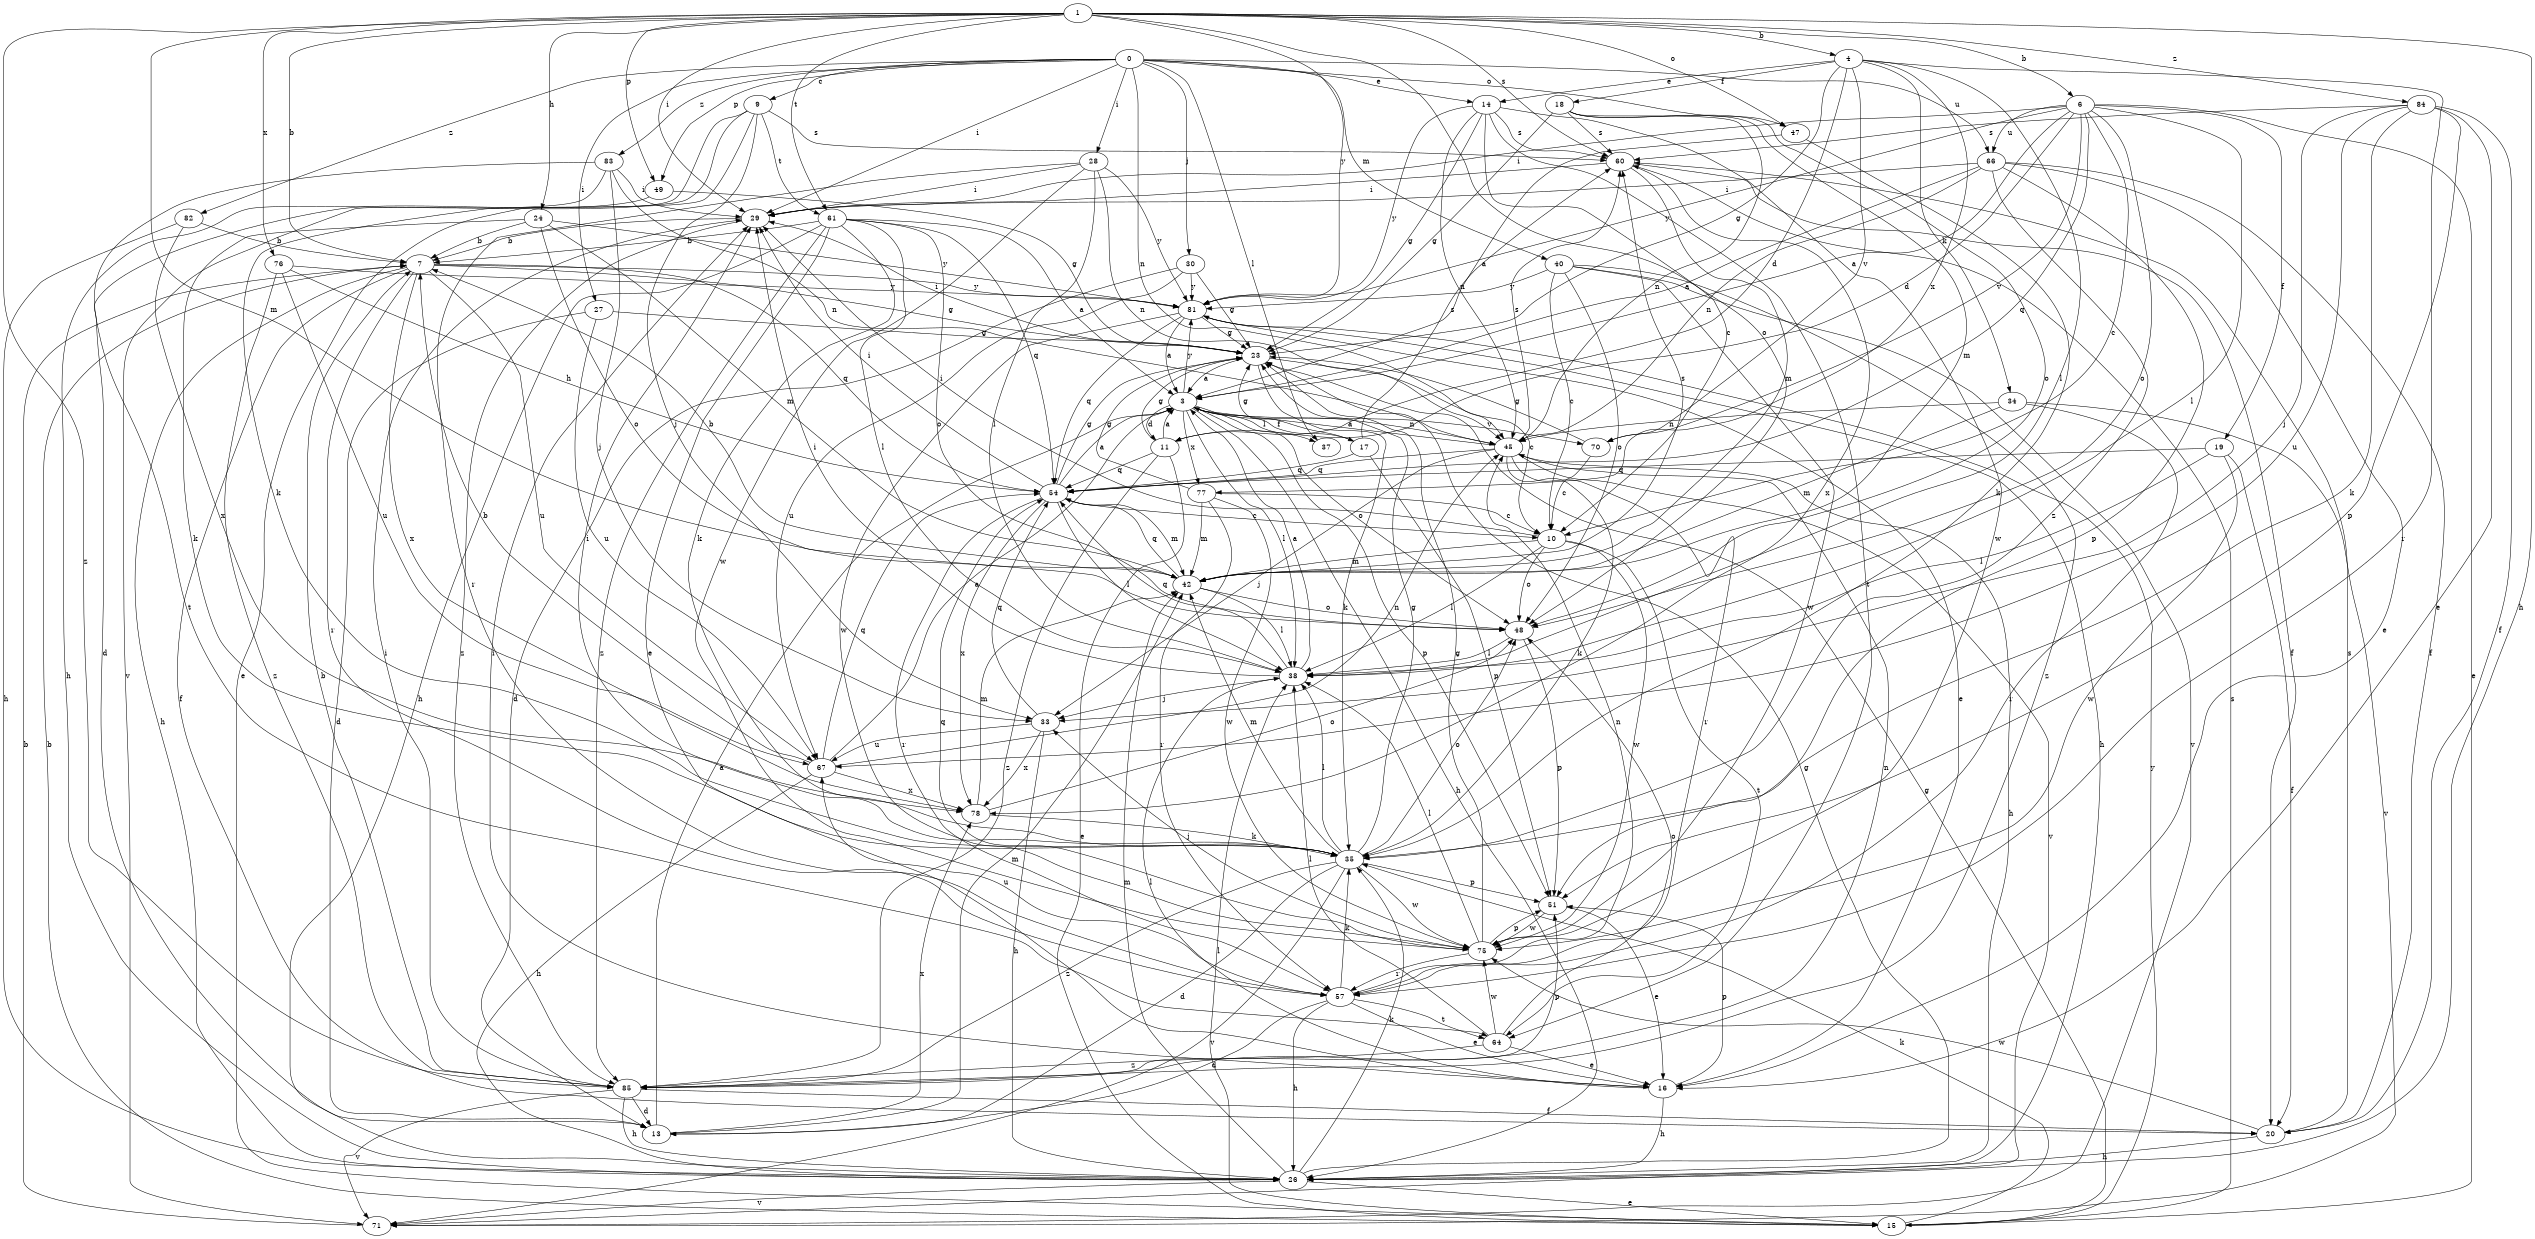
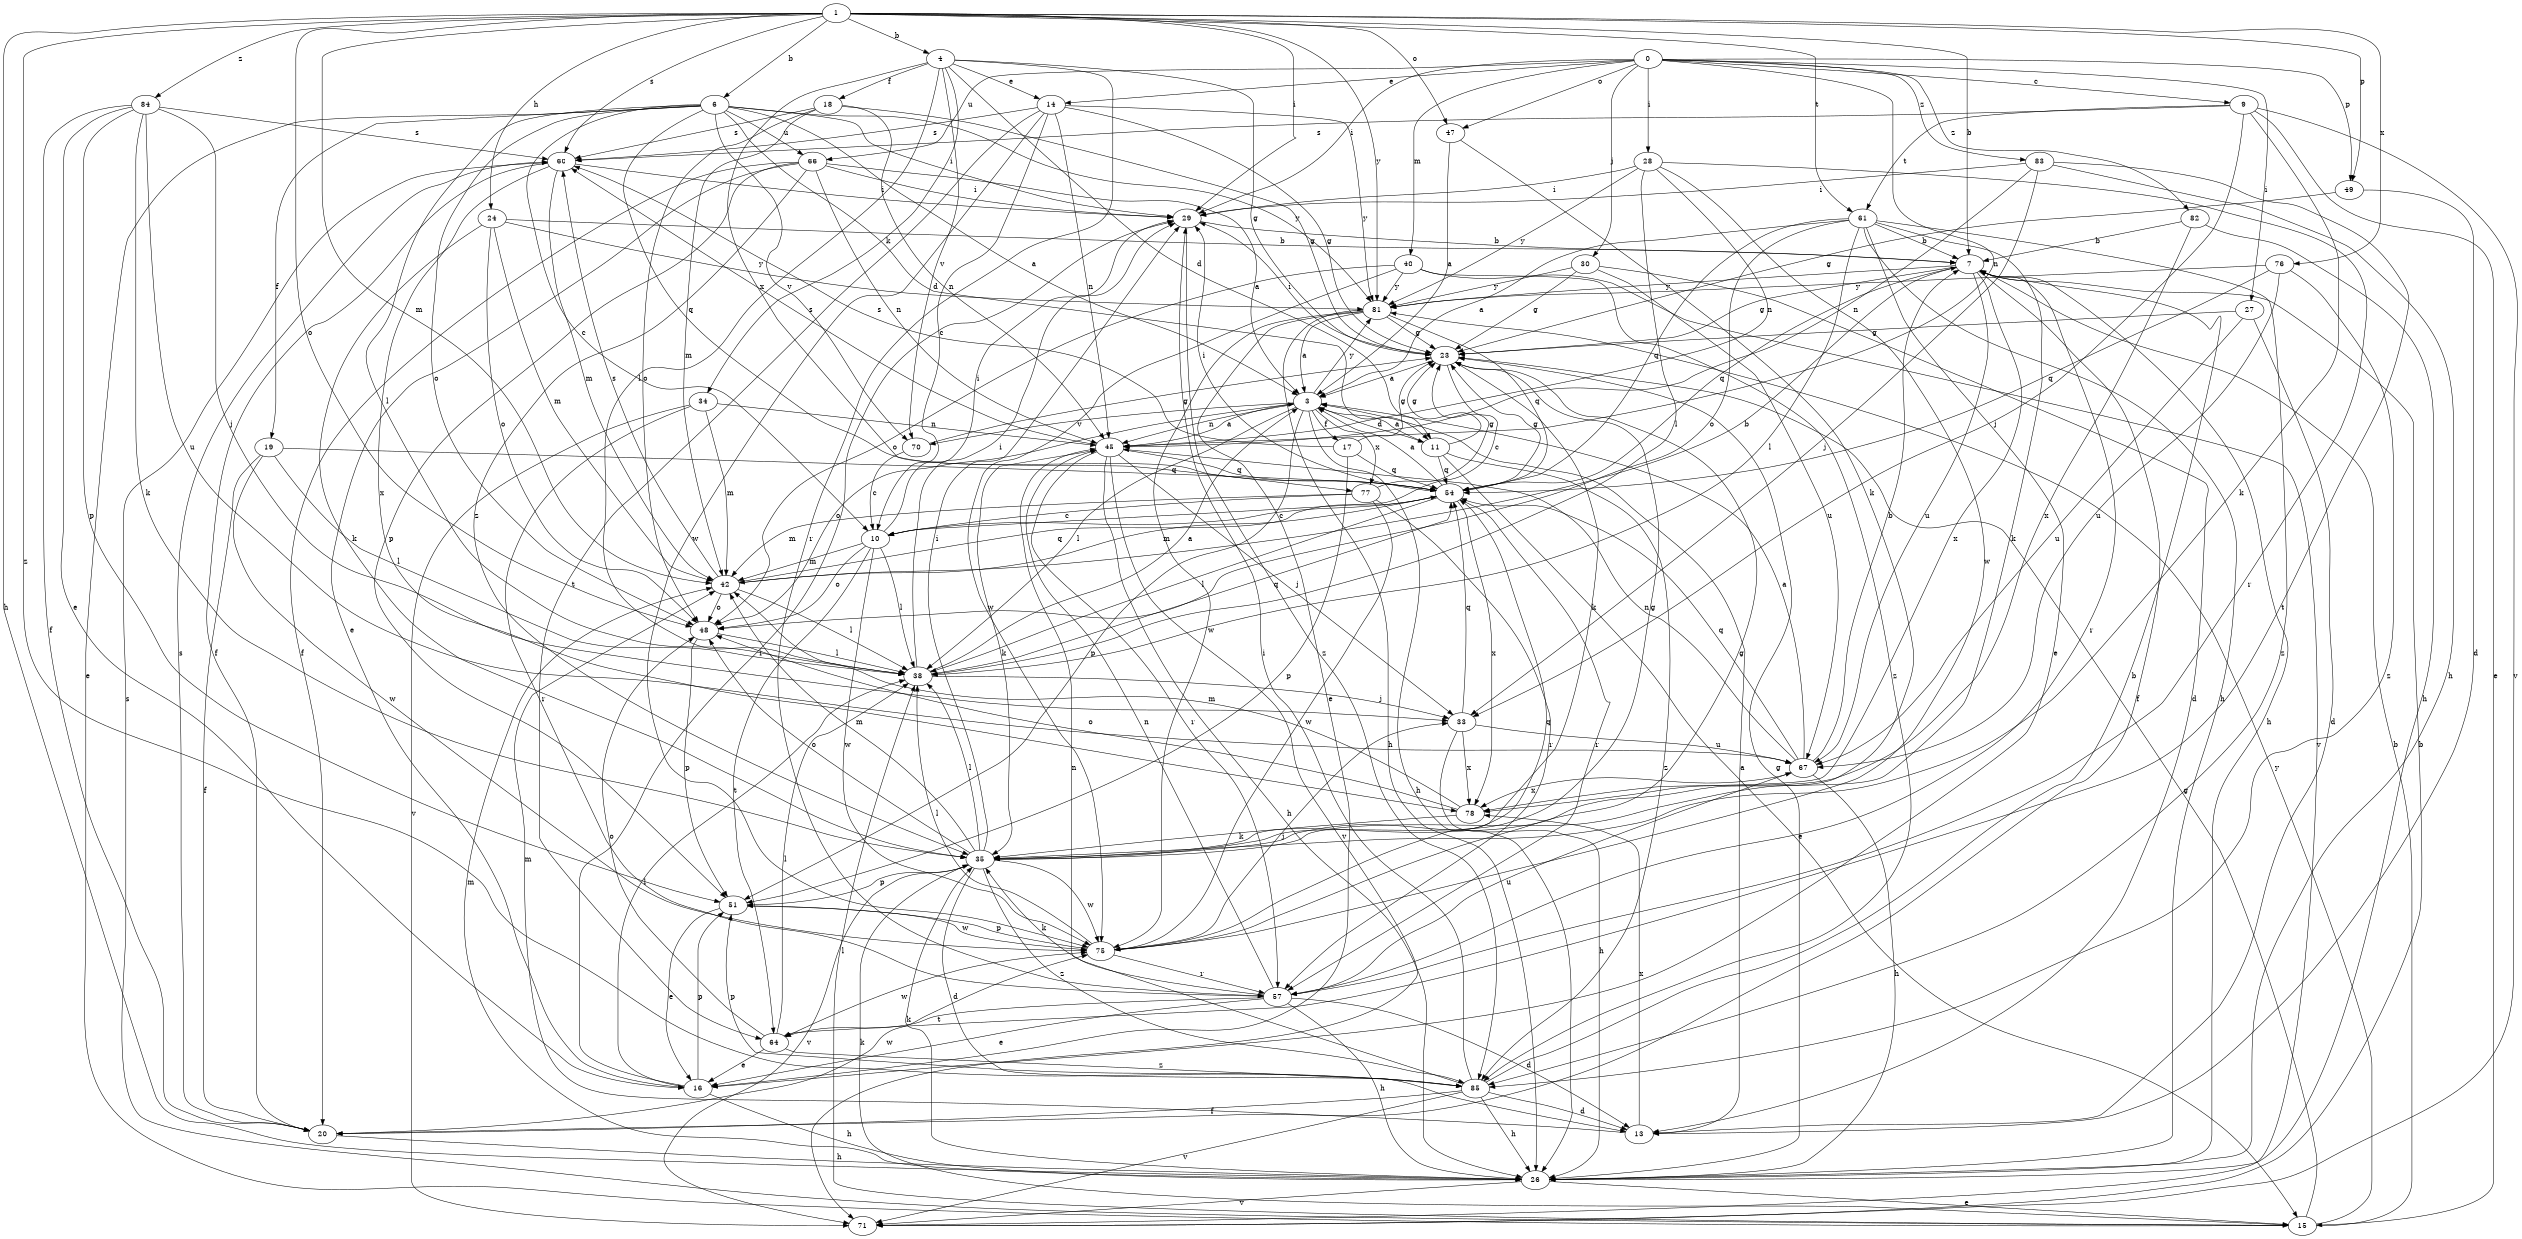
edge "76" -> "54": label "h" -> "q"
edge "40" -> "10": removed, label "c"
node "37": removed
